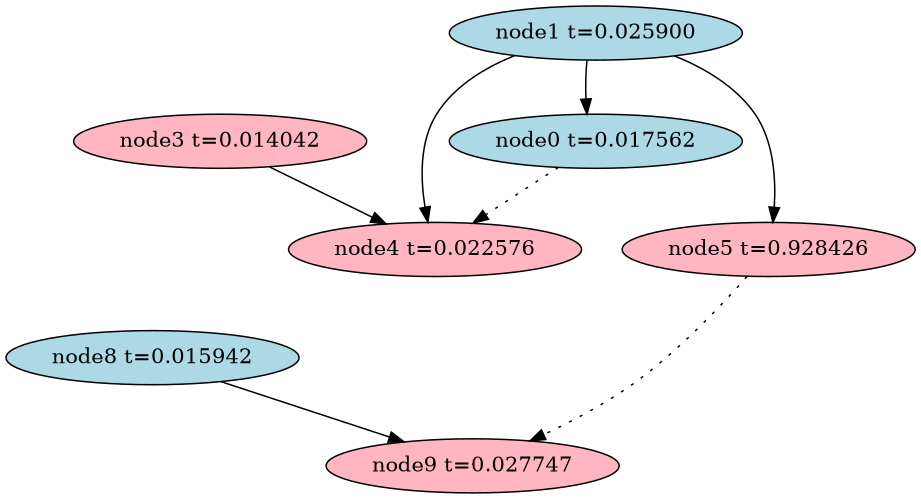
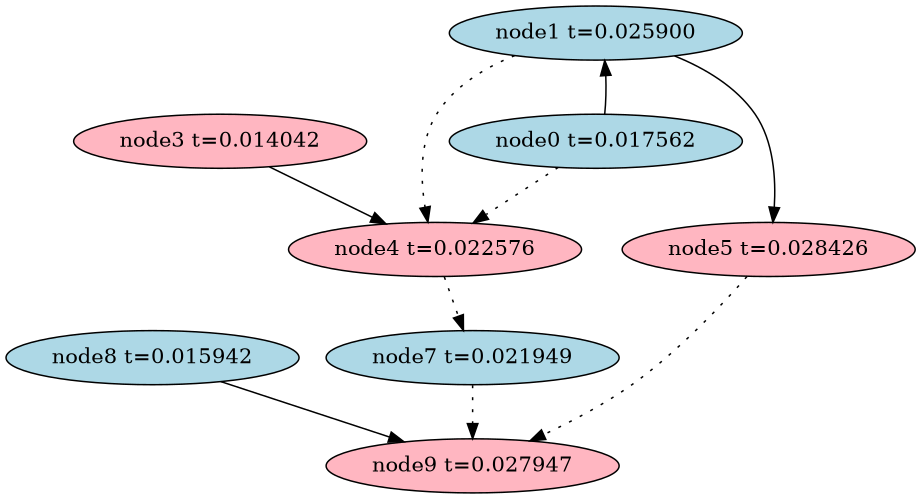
edge "node1 t=0.025900" -> "node0 t=0.017562": reversed
edge "node1 t=0.025900" -> "node4 t=0.022576": style solid -> dotted
node "node5 t=0.928426": label "node5 t=0.928426" -> "node5 t=0.028426"
node "node7 t=0.021949": added
node "node9 t=0.027747": label "node9 t=0.027747" -> "node9 t=0.027947"
